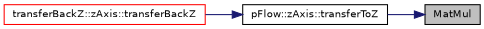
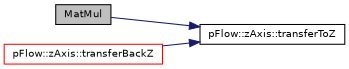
node "transferBackZ::zAxis::transferBackZ": label "transferBackZ::zAxis::transferBackZ" -> "pFlow::zAxis::transferBackZ"
edge "pFlow::zAxis::transferToZ" -> "MatMul": reversed
